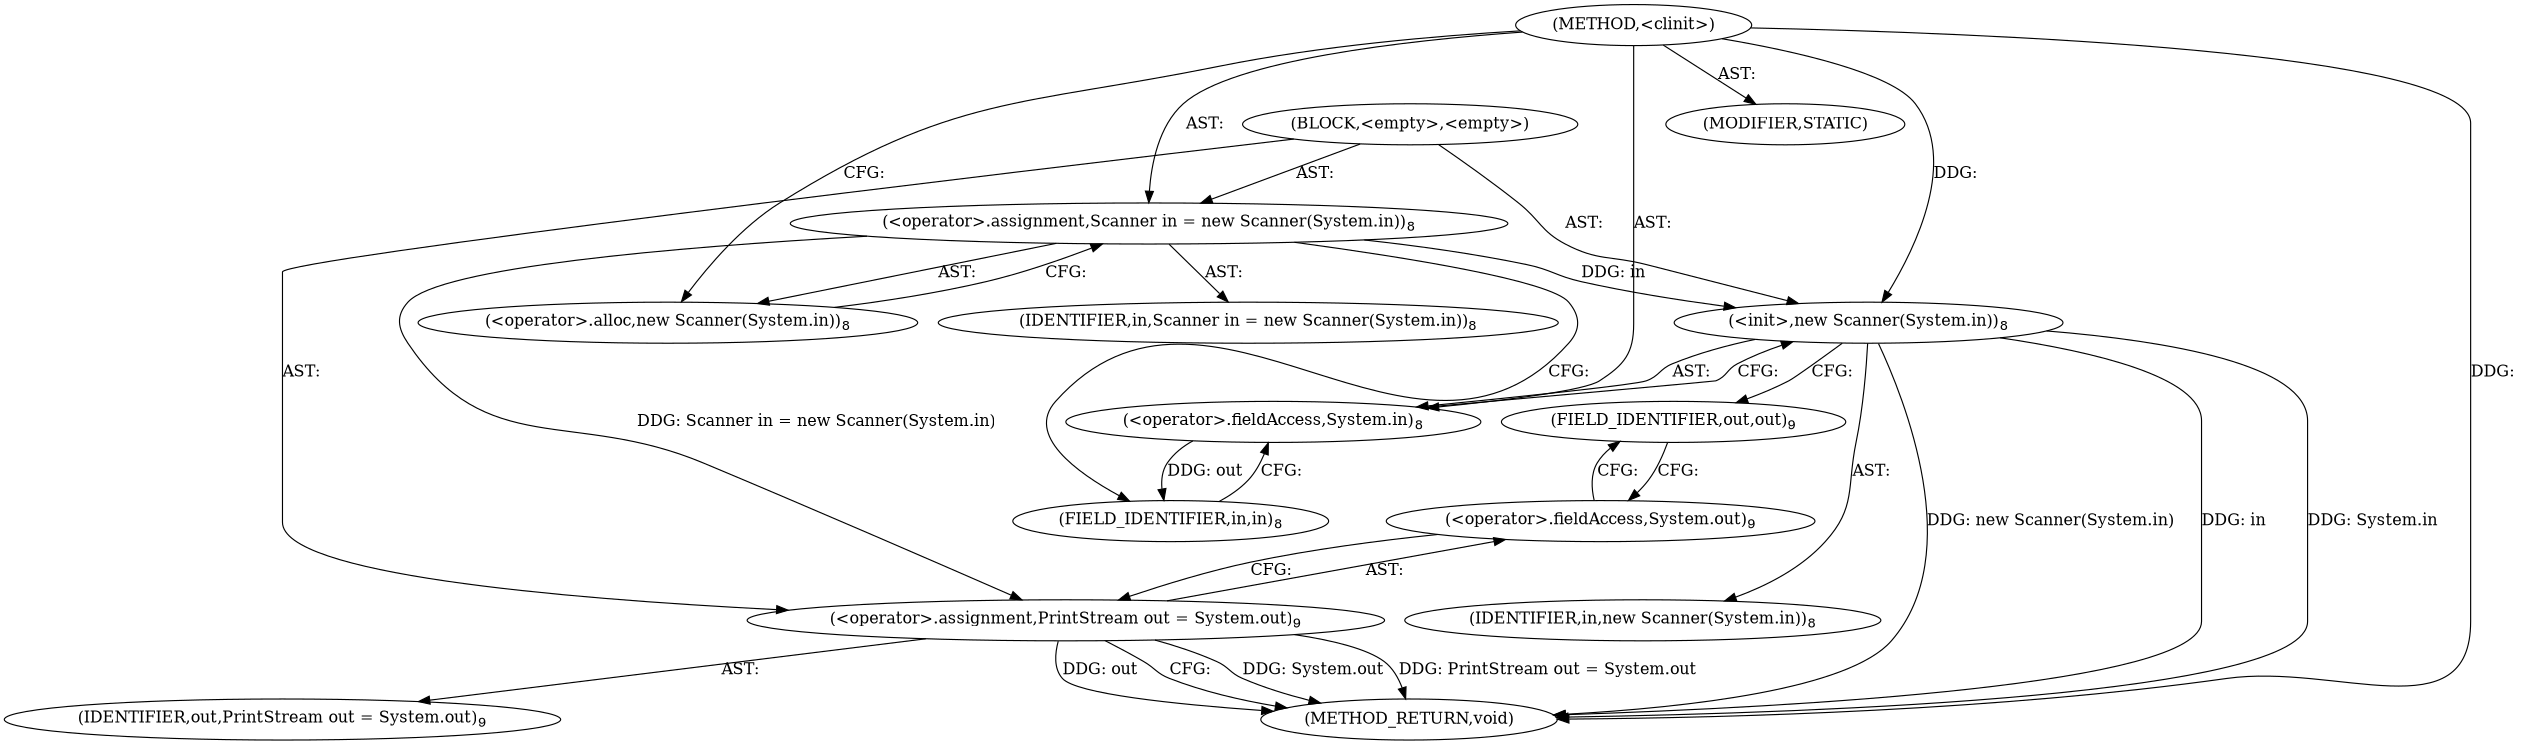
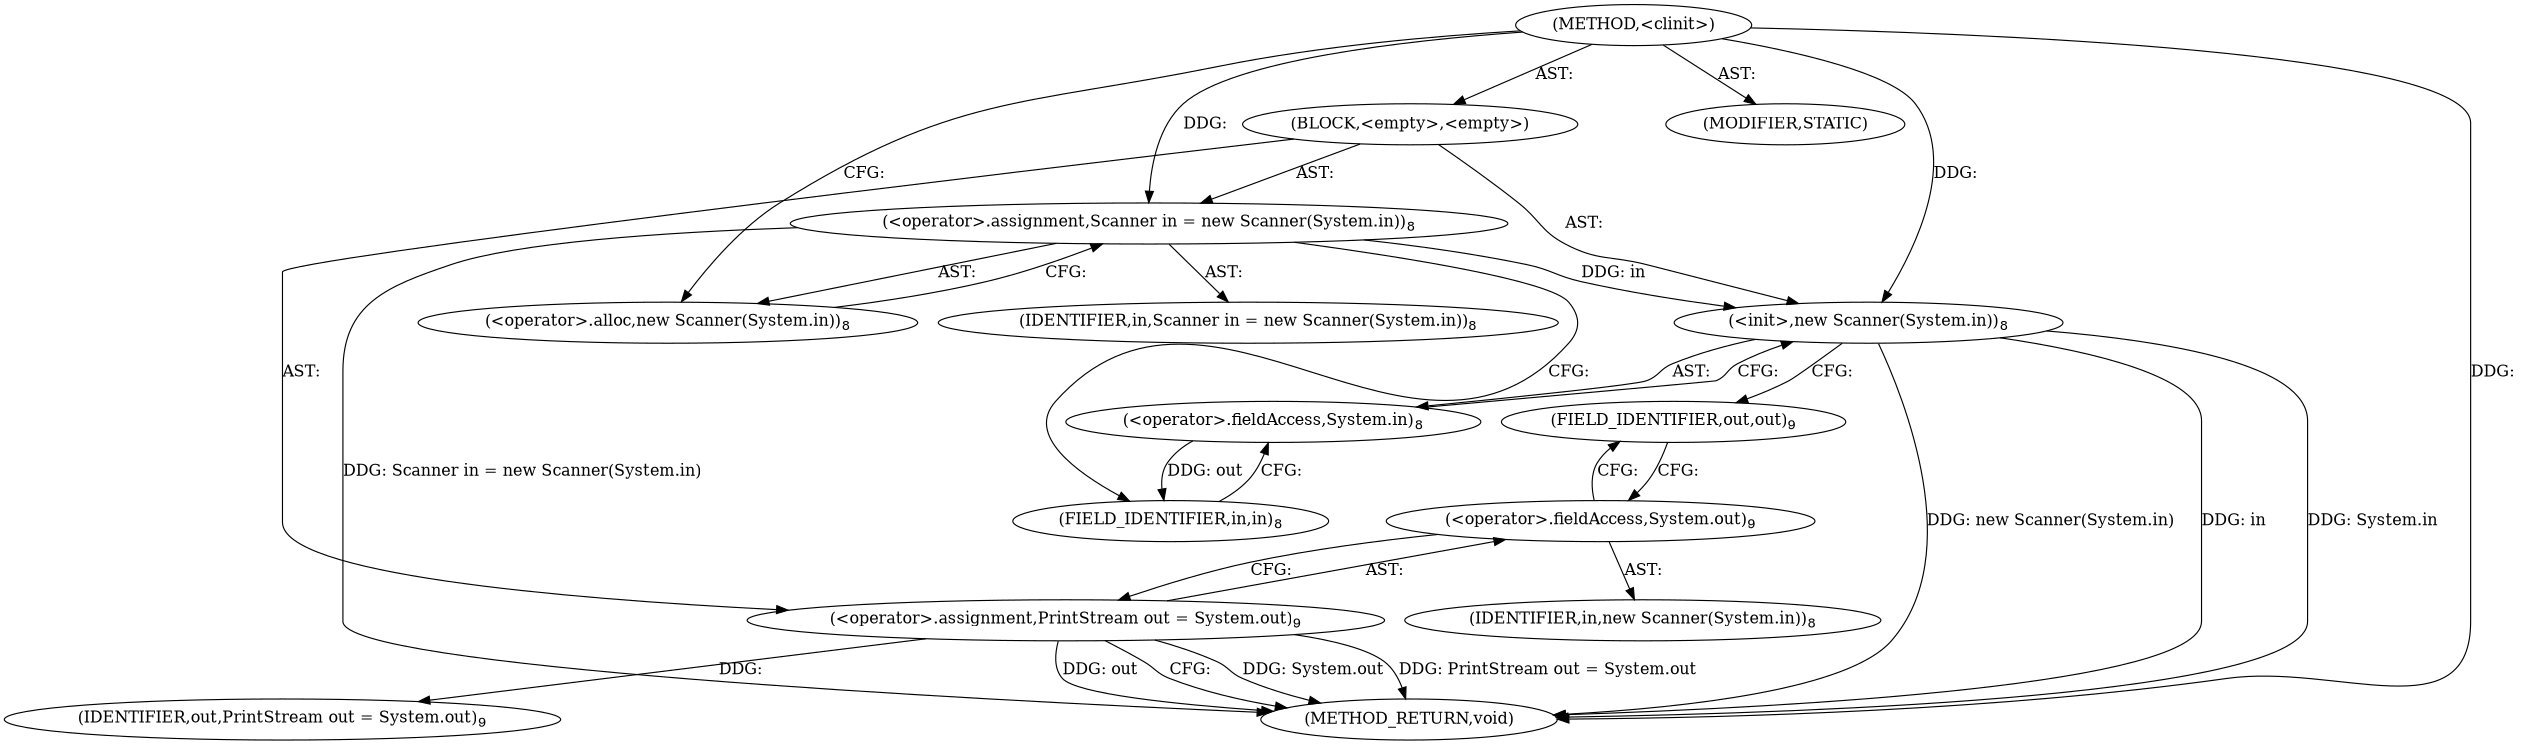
edge "(METHOD,<clinit>)" -> "(<operator>.assignment,Scanner in = new Scanner(System.in))": label "AST: " -> "DDG: "
edge "(METHOD,<clinit>)" -> "(<operator>.fieldAccess,System.in)": now "(METHOD,<clinit>)" -> "(BLOCK,<empty>,<empty>)"
edge "(<operator>.assignment,Scanner in = new Scanner(System.in))" -> "(<operator>.assignment,PrintStream out = System.out)": now "(<operator>.assignment,Scanner in = new Scanner(System.in))" -> "(METHOD_RETURN,void)"
edge "(<init>,new Scanner(System.in))" -> "(IDENTIFIER,in,new Scanner(System.in))": now "(<operator>.fieldAccess,System.out)" -> "(IDENTIFIER,in,new Scanner(System.in))"
edge "(<operator>.assignment,PrintStream out = System.out)" -> "(IDENTIFIER,out,PrintStream out = System.out)": label "AST: " -> "DDG: "
